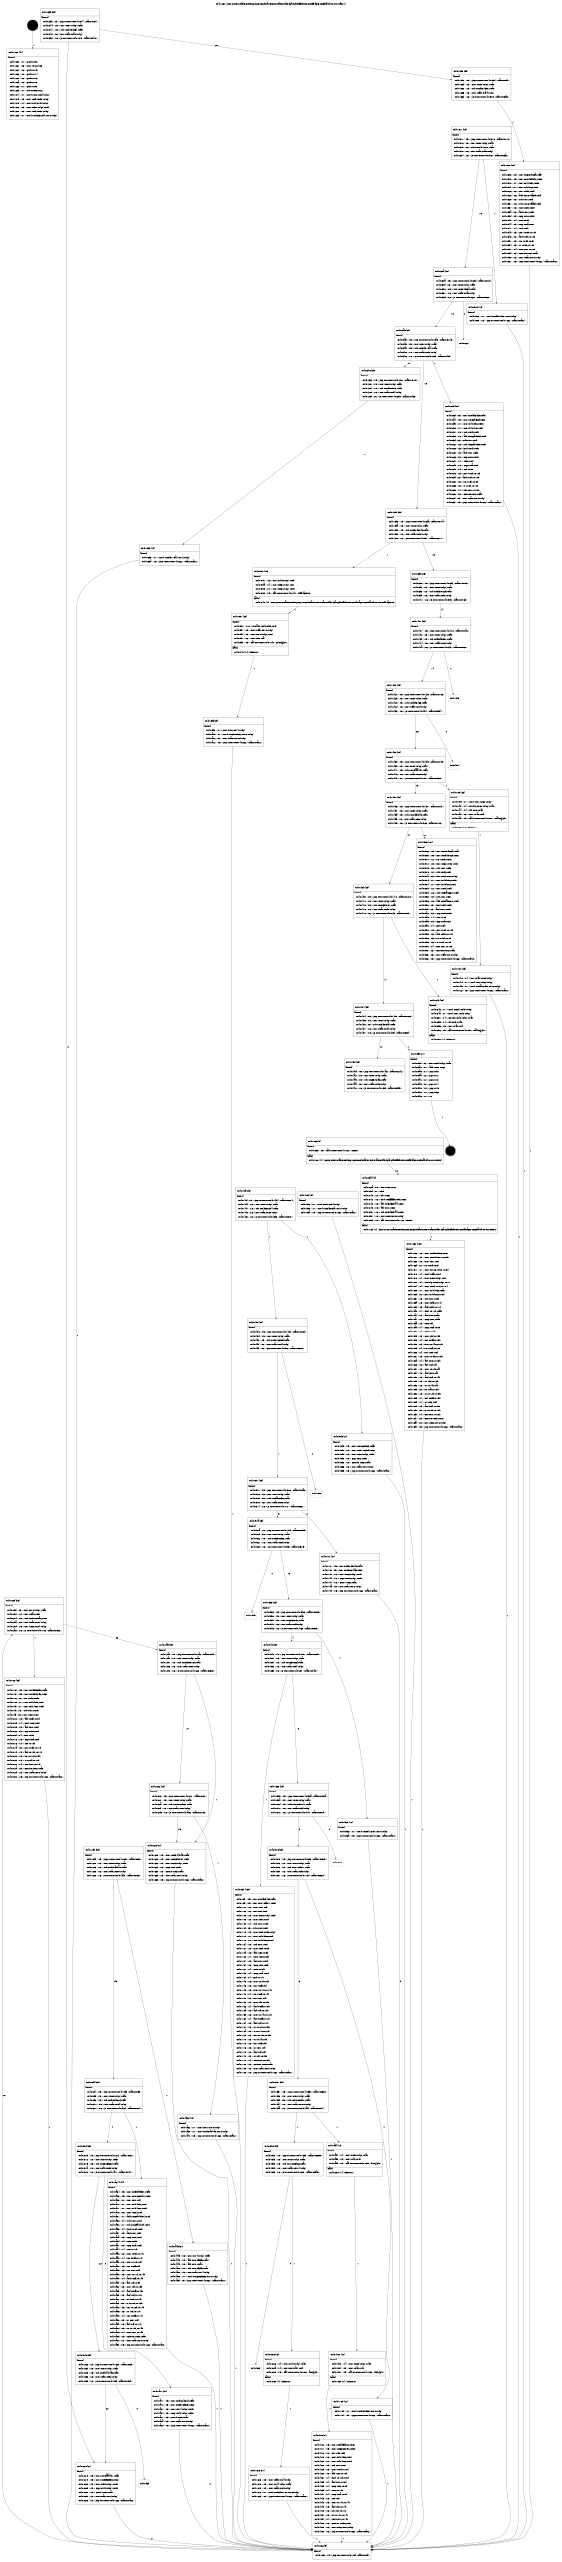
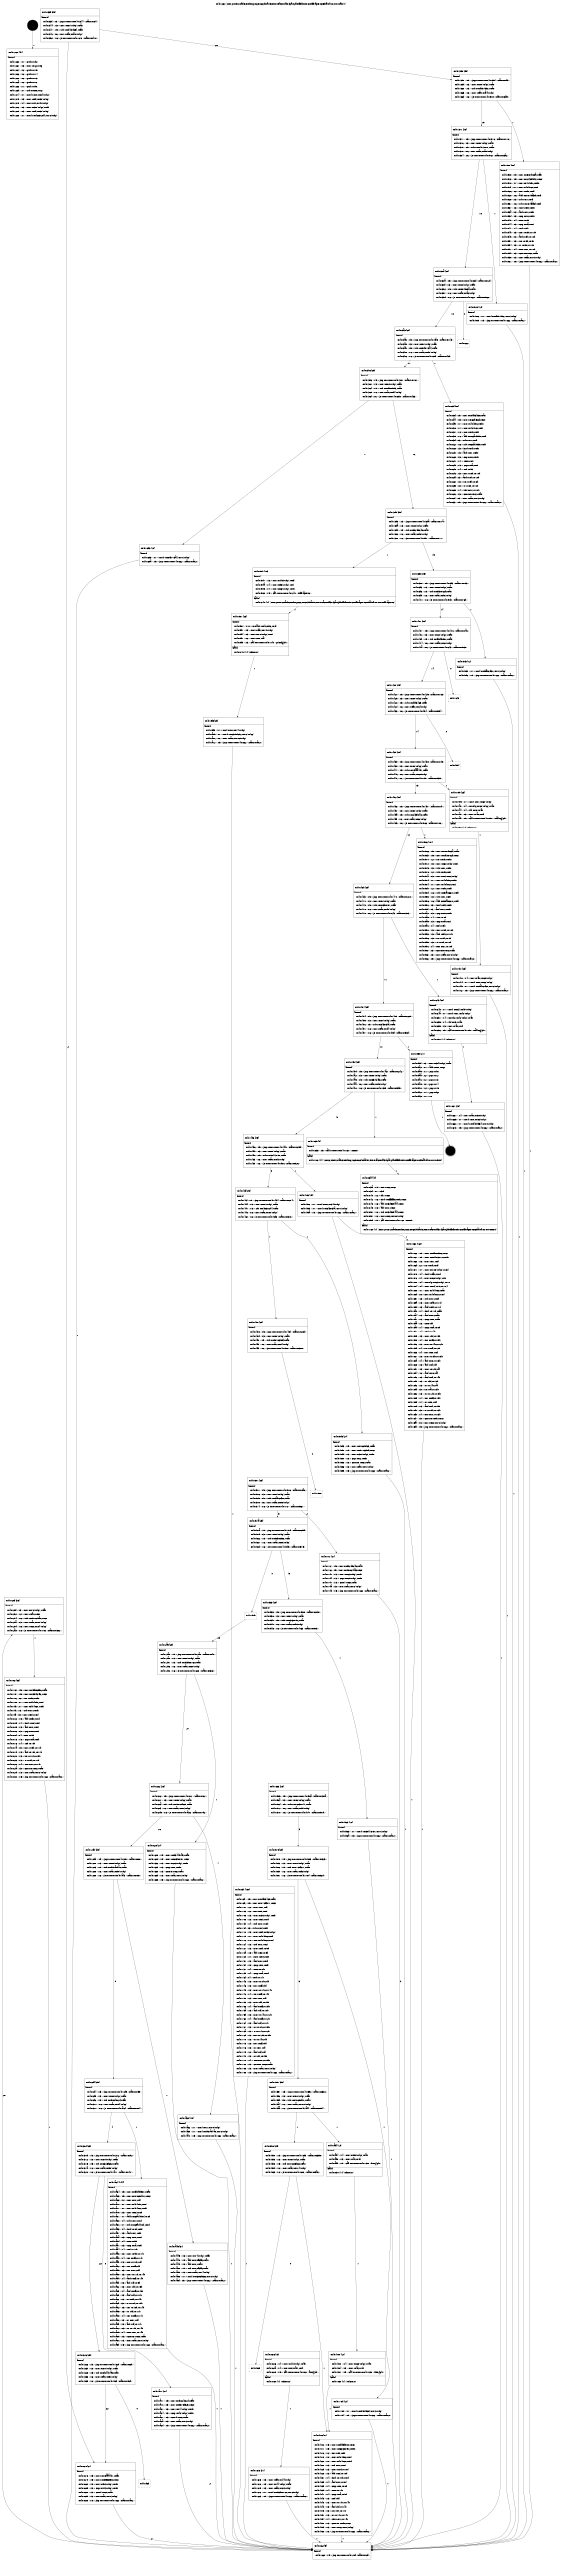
edge "0x401358 [25]" -> "0x401371 [25]": added, label "19"
edge "0x4013a3 [25]" -> "0x4013d5 [25]": now "0x4013bc [25]" -> "0x4013d5 [25]"
node "0x4019cb [12]": added
edge "0x401420 [25]" -> "0x401439 [25]": label " 26" -> " 14"
edge "0x401452 [25]" -> "0x401966 [101]": label " 22" -> " 1"
edge "0x40149d [25]" -> "0x401835 [5]": added, label "1"
node "0x401661 [23]": added
node "0x4014b6 [25]": added
edge "0x401835 [5]" -> "0x40183a [40]": label " 18" -> " 1"
edge "0x40183a [40]" -> "0x401862 [160]": now "0x401b8c [19]" -> "0x401862 [160]"
edge "0x4014e8 [25]" -> "0x401501 [25]": removed, label "7"
edge "0x40128f [26]" -> "0x4012a9 [25]": now "0x401bd5" -> "0x4012a9 [25]"
node "0x40154c [25]": removed
edge "0x4012c2 [25]" -> "0x401628 [27]": now "0x4012c2 [25]" -> "0x4012db [25]"
node "0x401b7b": removed
edge "0x4012db [25]" -> "0x4012f4 [25]": label " 25" -> " 0"
edge "0x4015b0 [25]" -> "0x401606 [13]": now "0x4015b0 [25]" -> "0x401b0c [87]"
